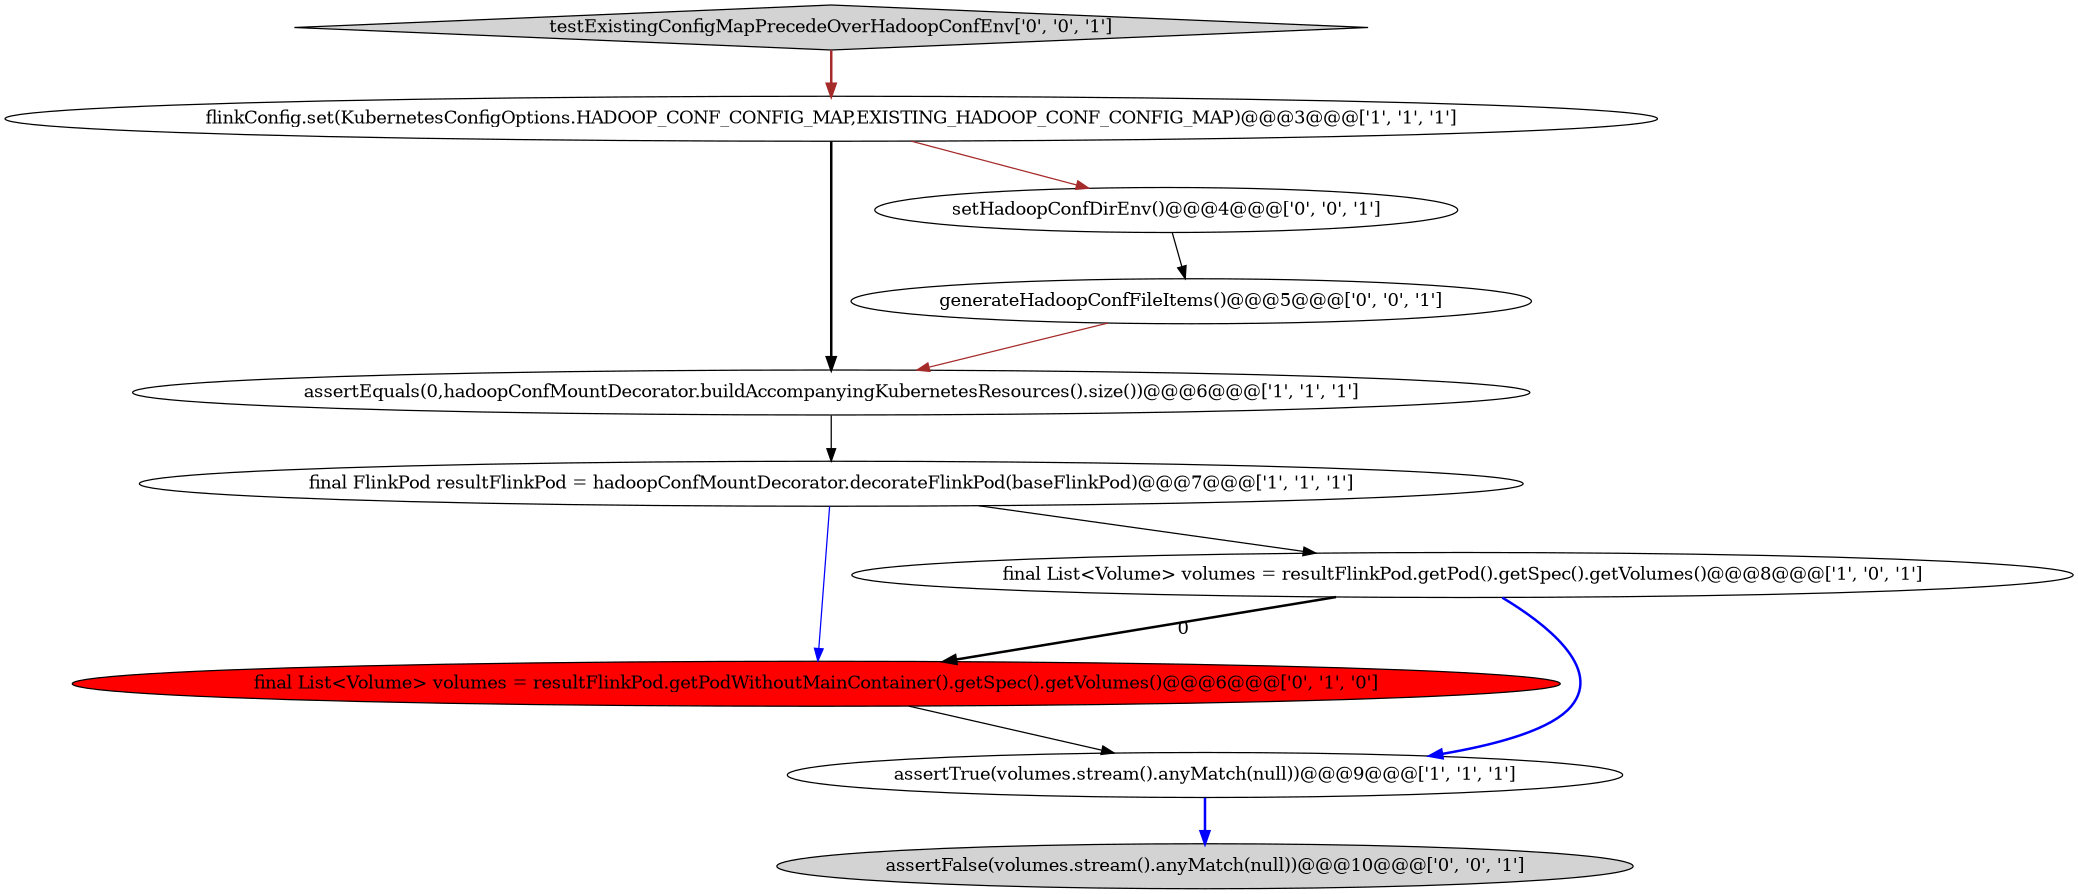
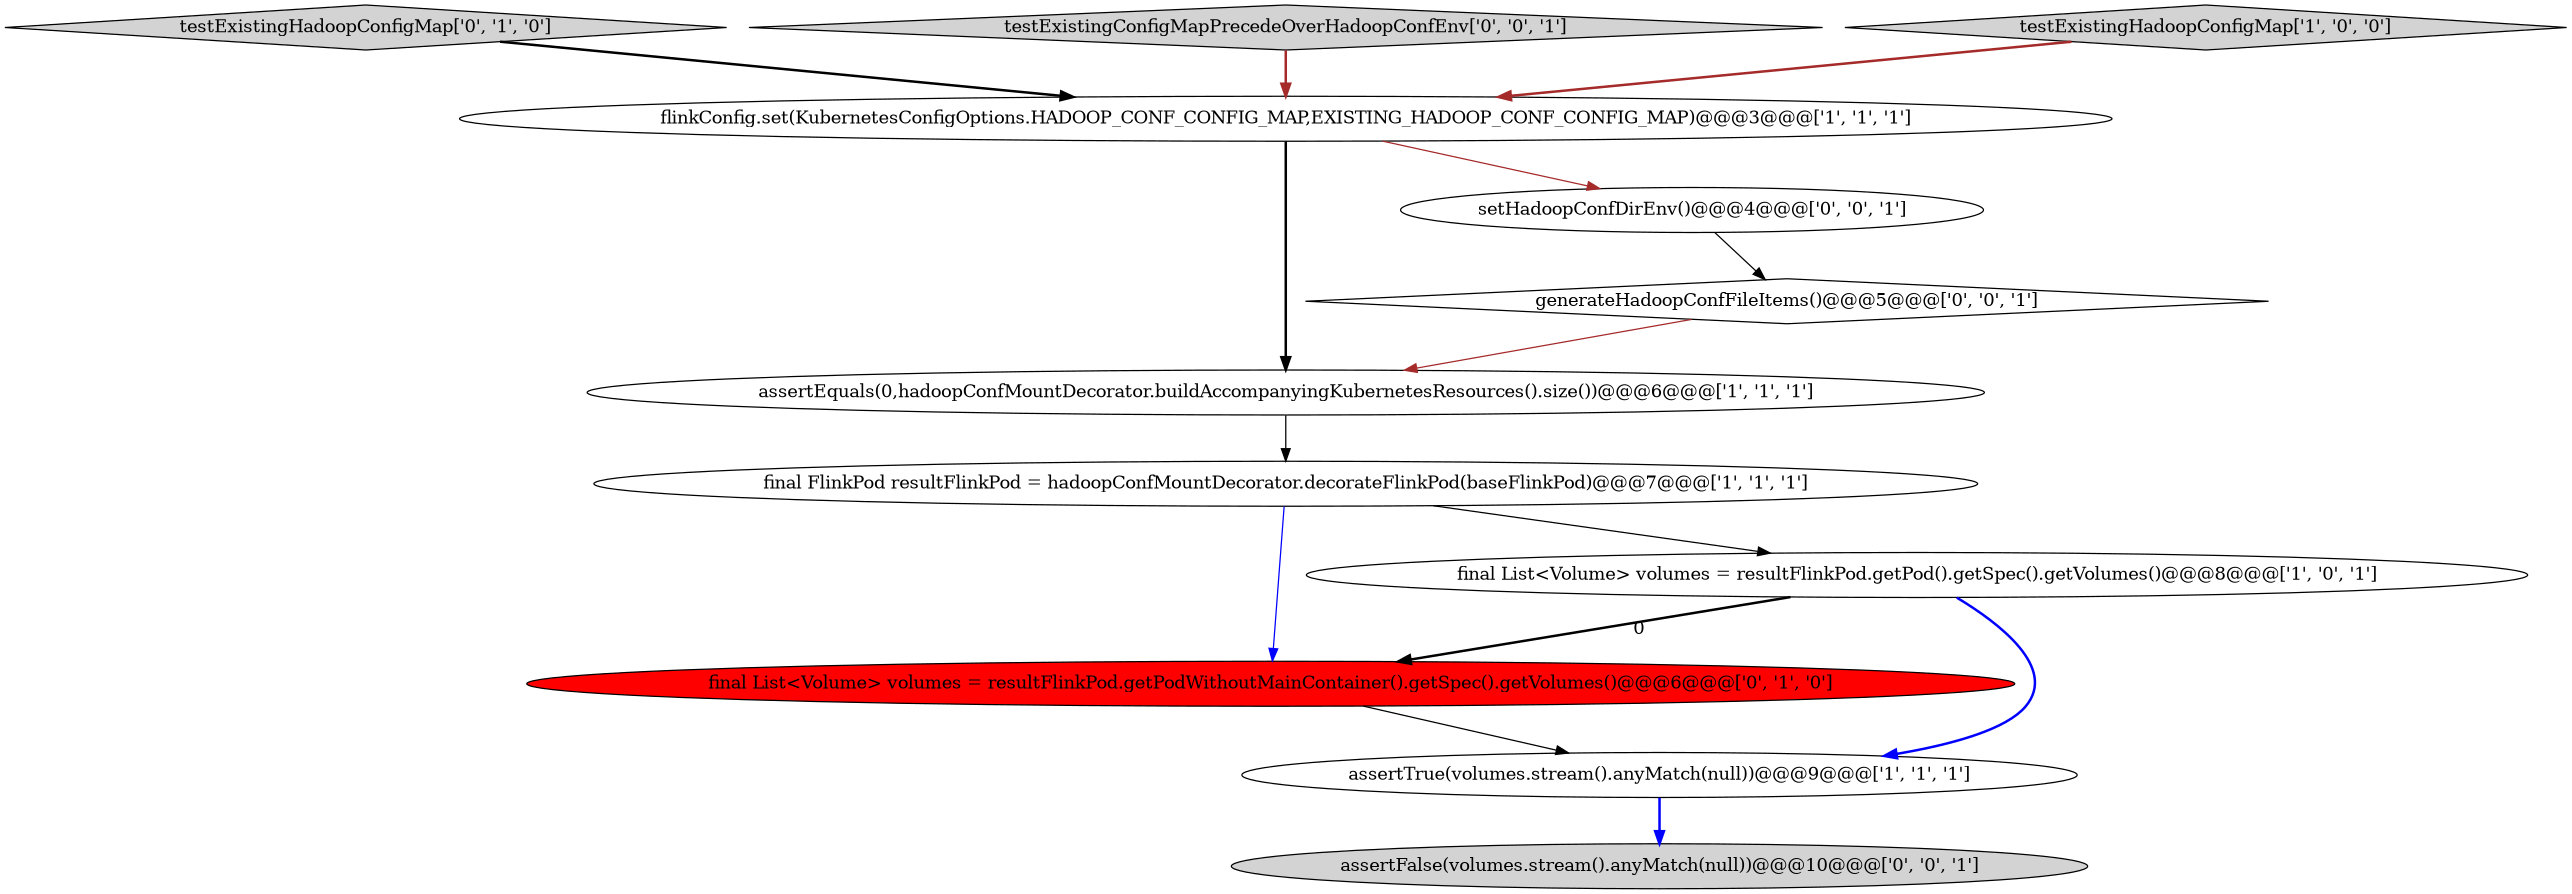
node "testExistingHadoopConfigMap['0', '1', '0']": added
node "testExistingHadoopConfigMap['1', '0', '0']": added
node "generateHadoopConfFileItems()@@@5@@@['0', '0', '1']": shape ellipse -> diamond
